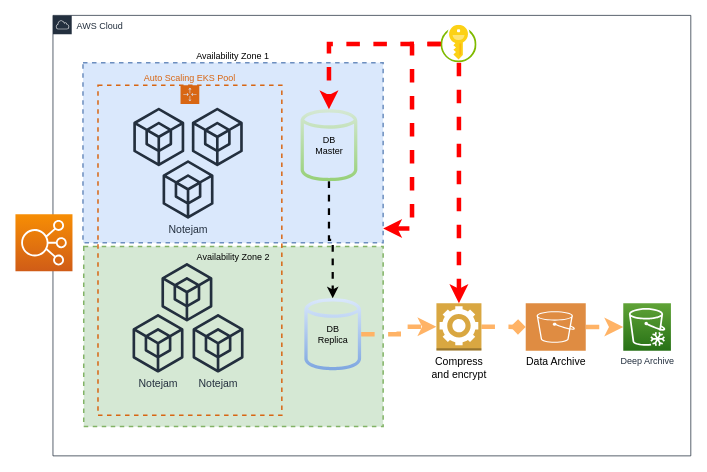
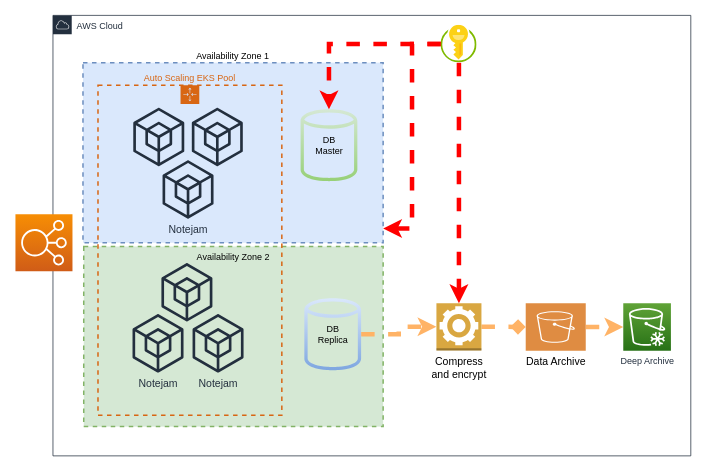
edge "DB Master" -> "DB Replica": removed
